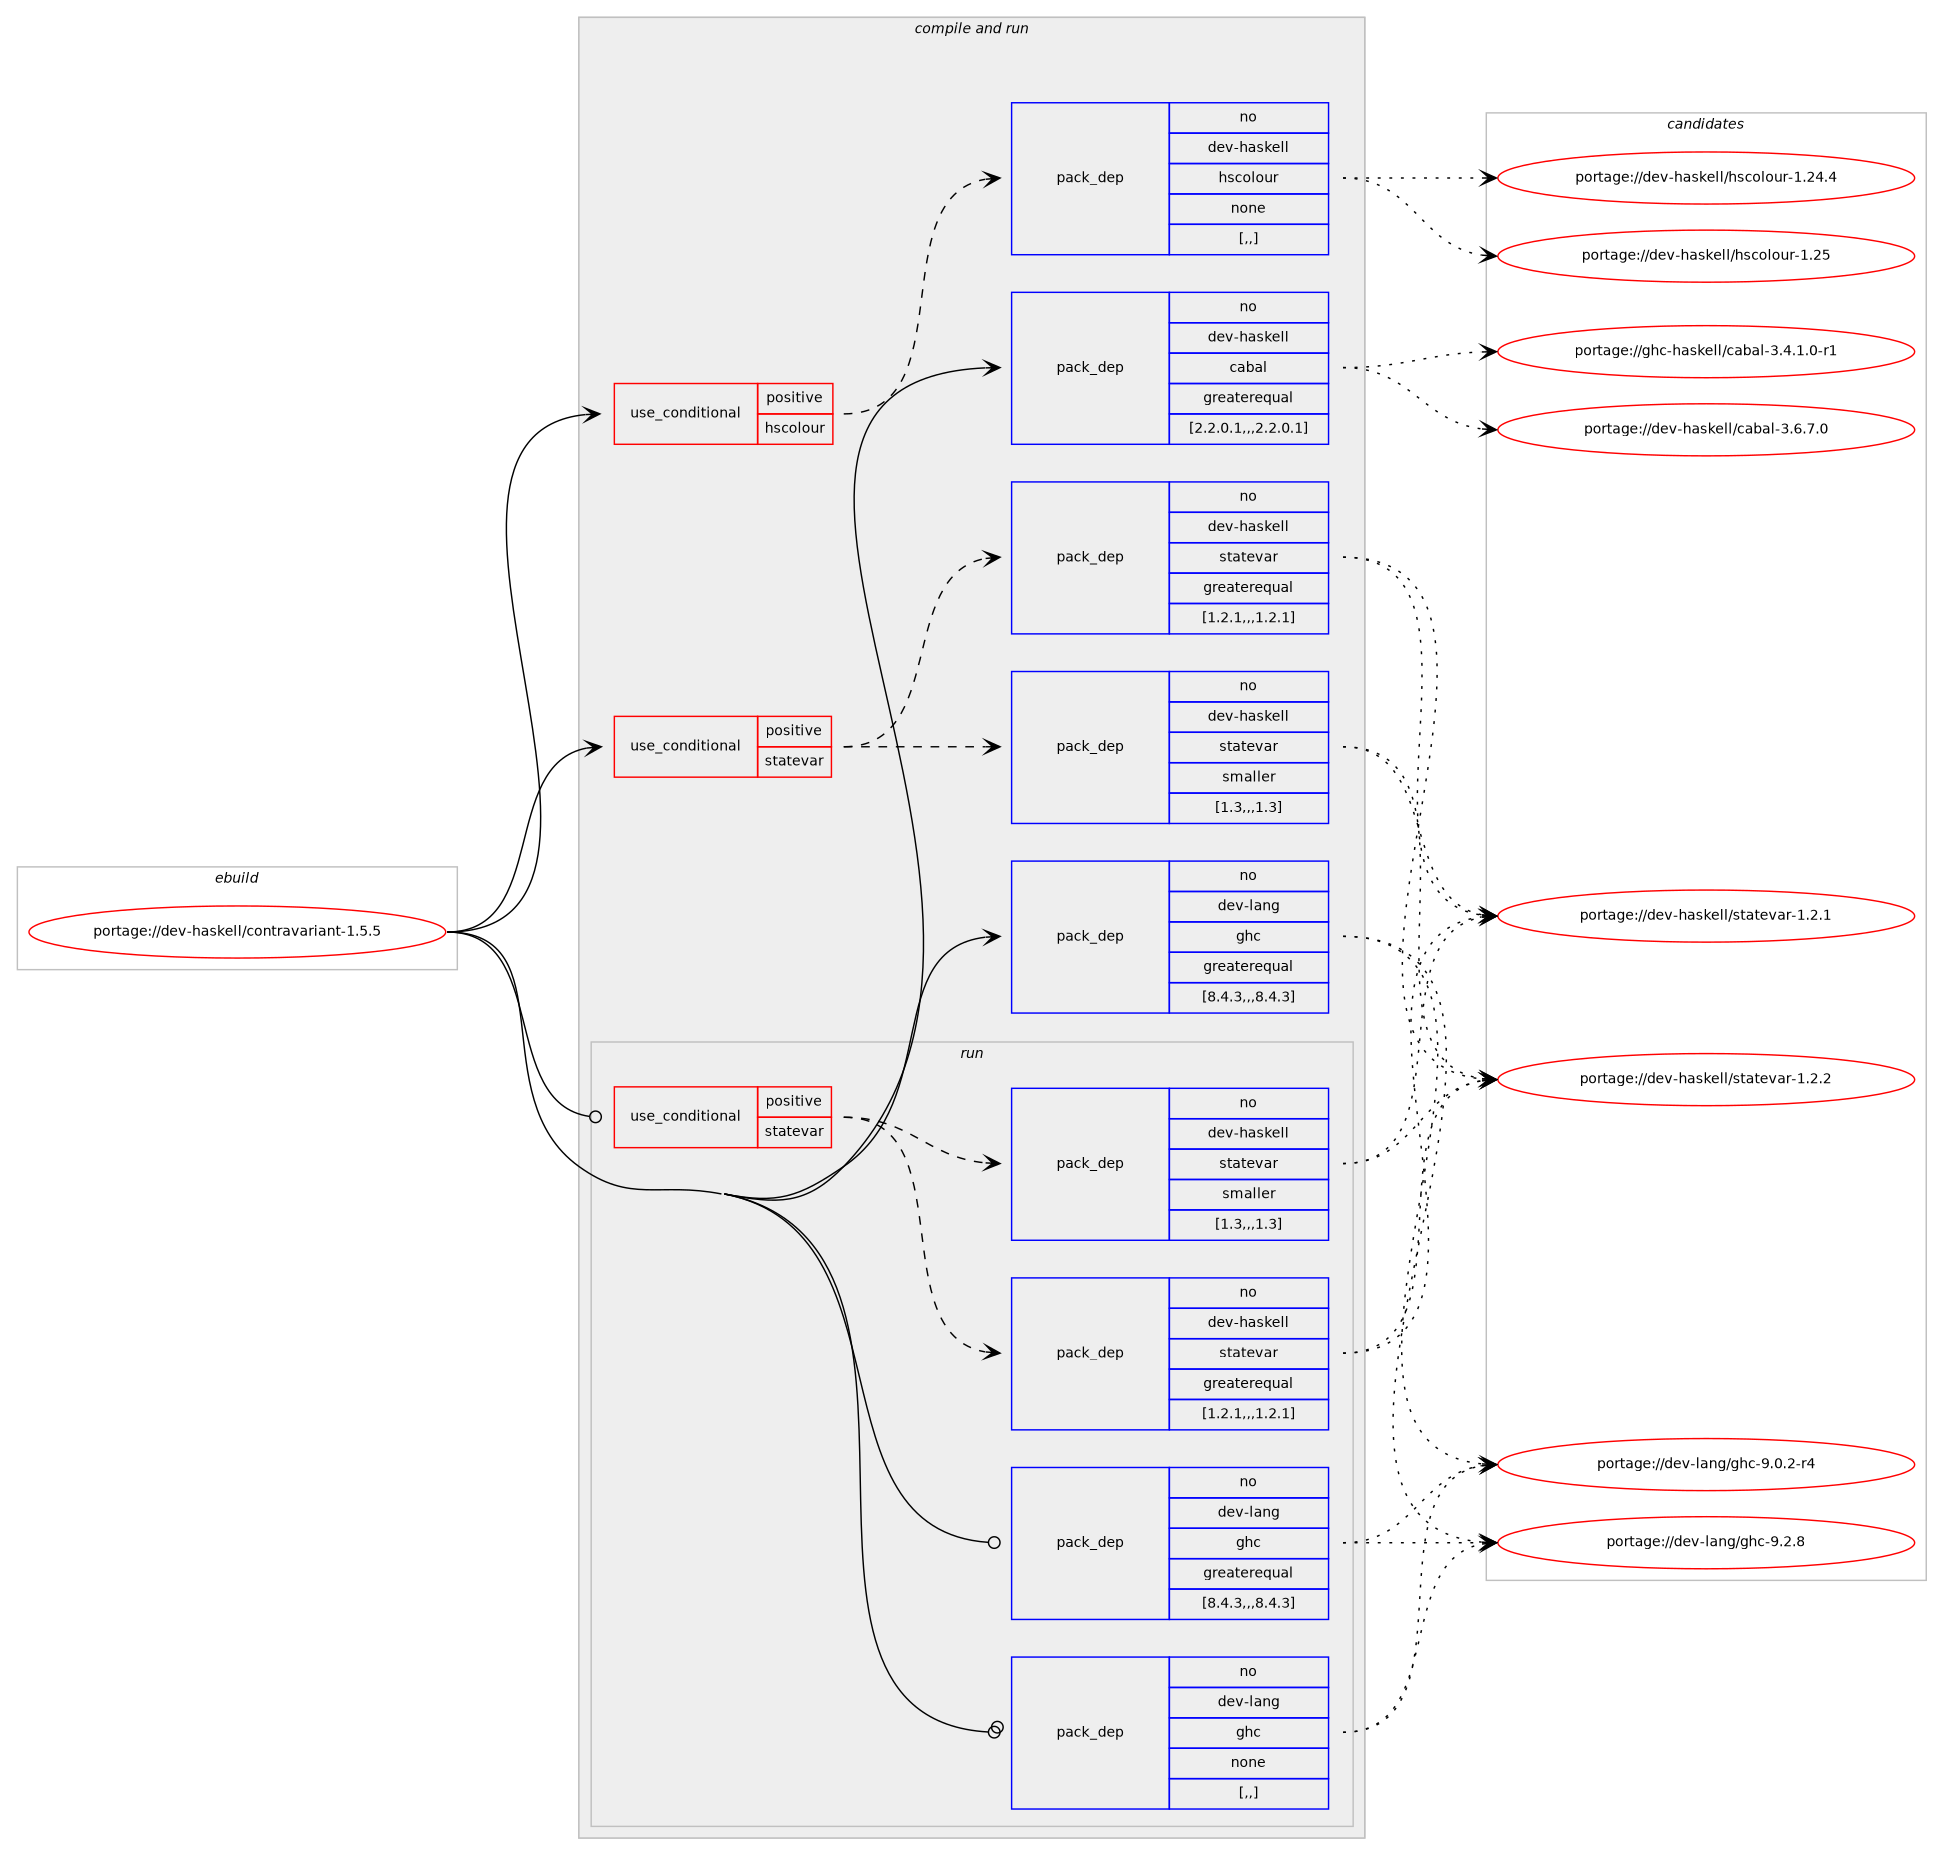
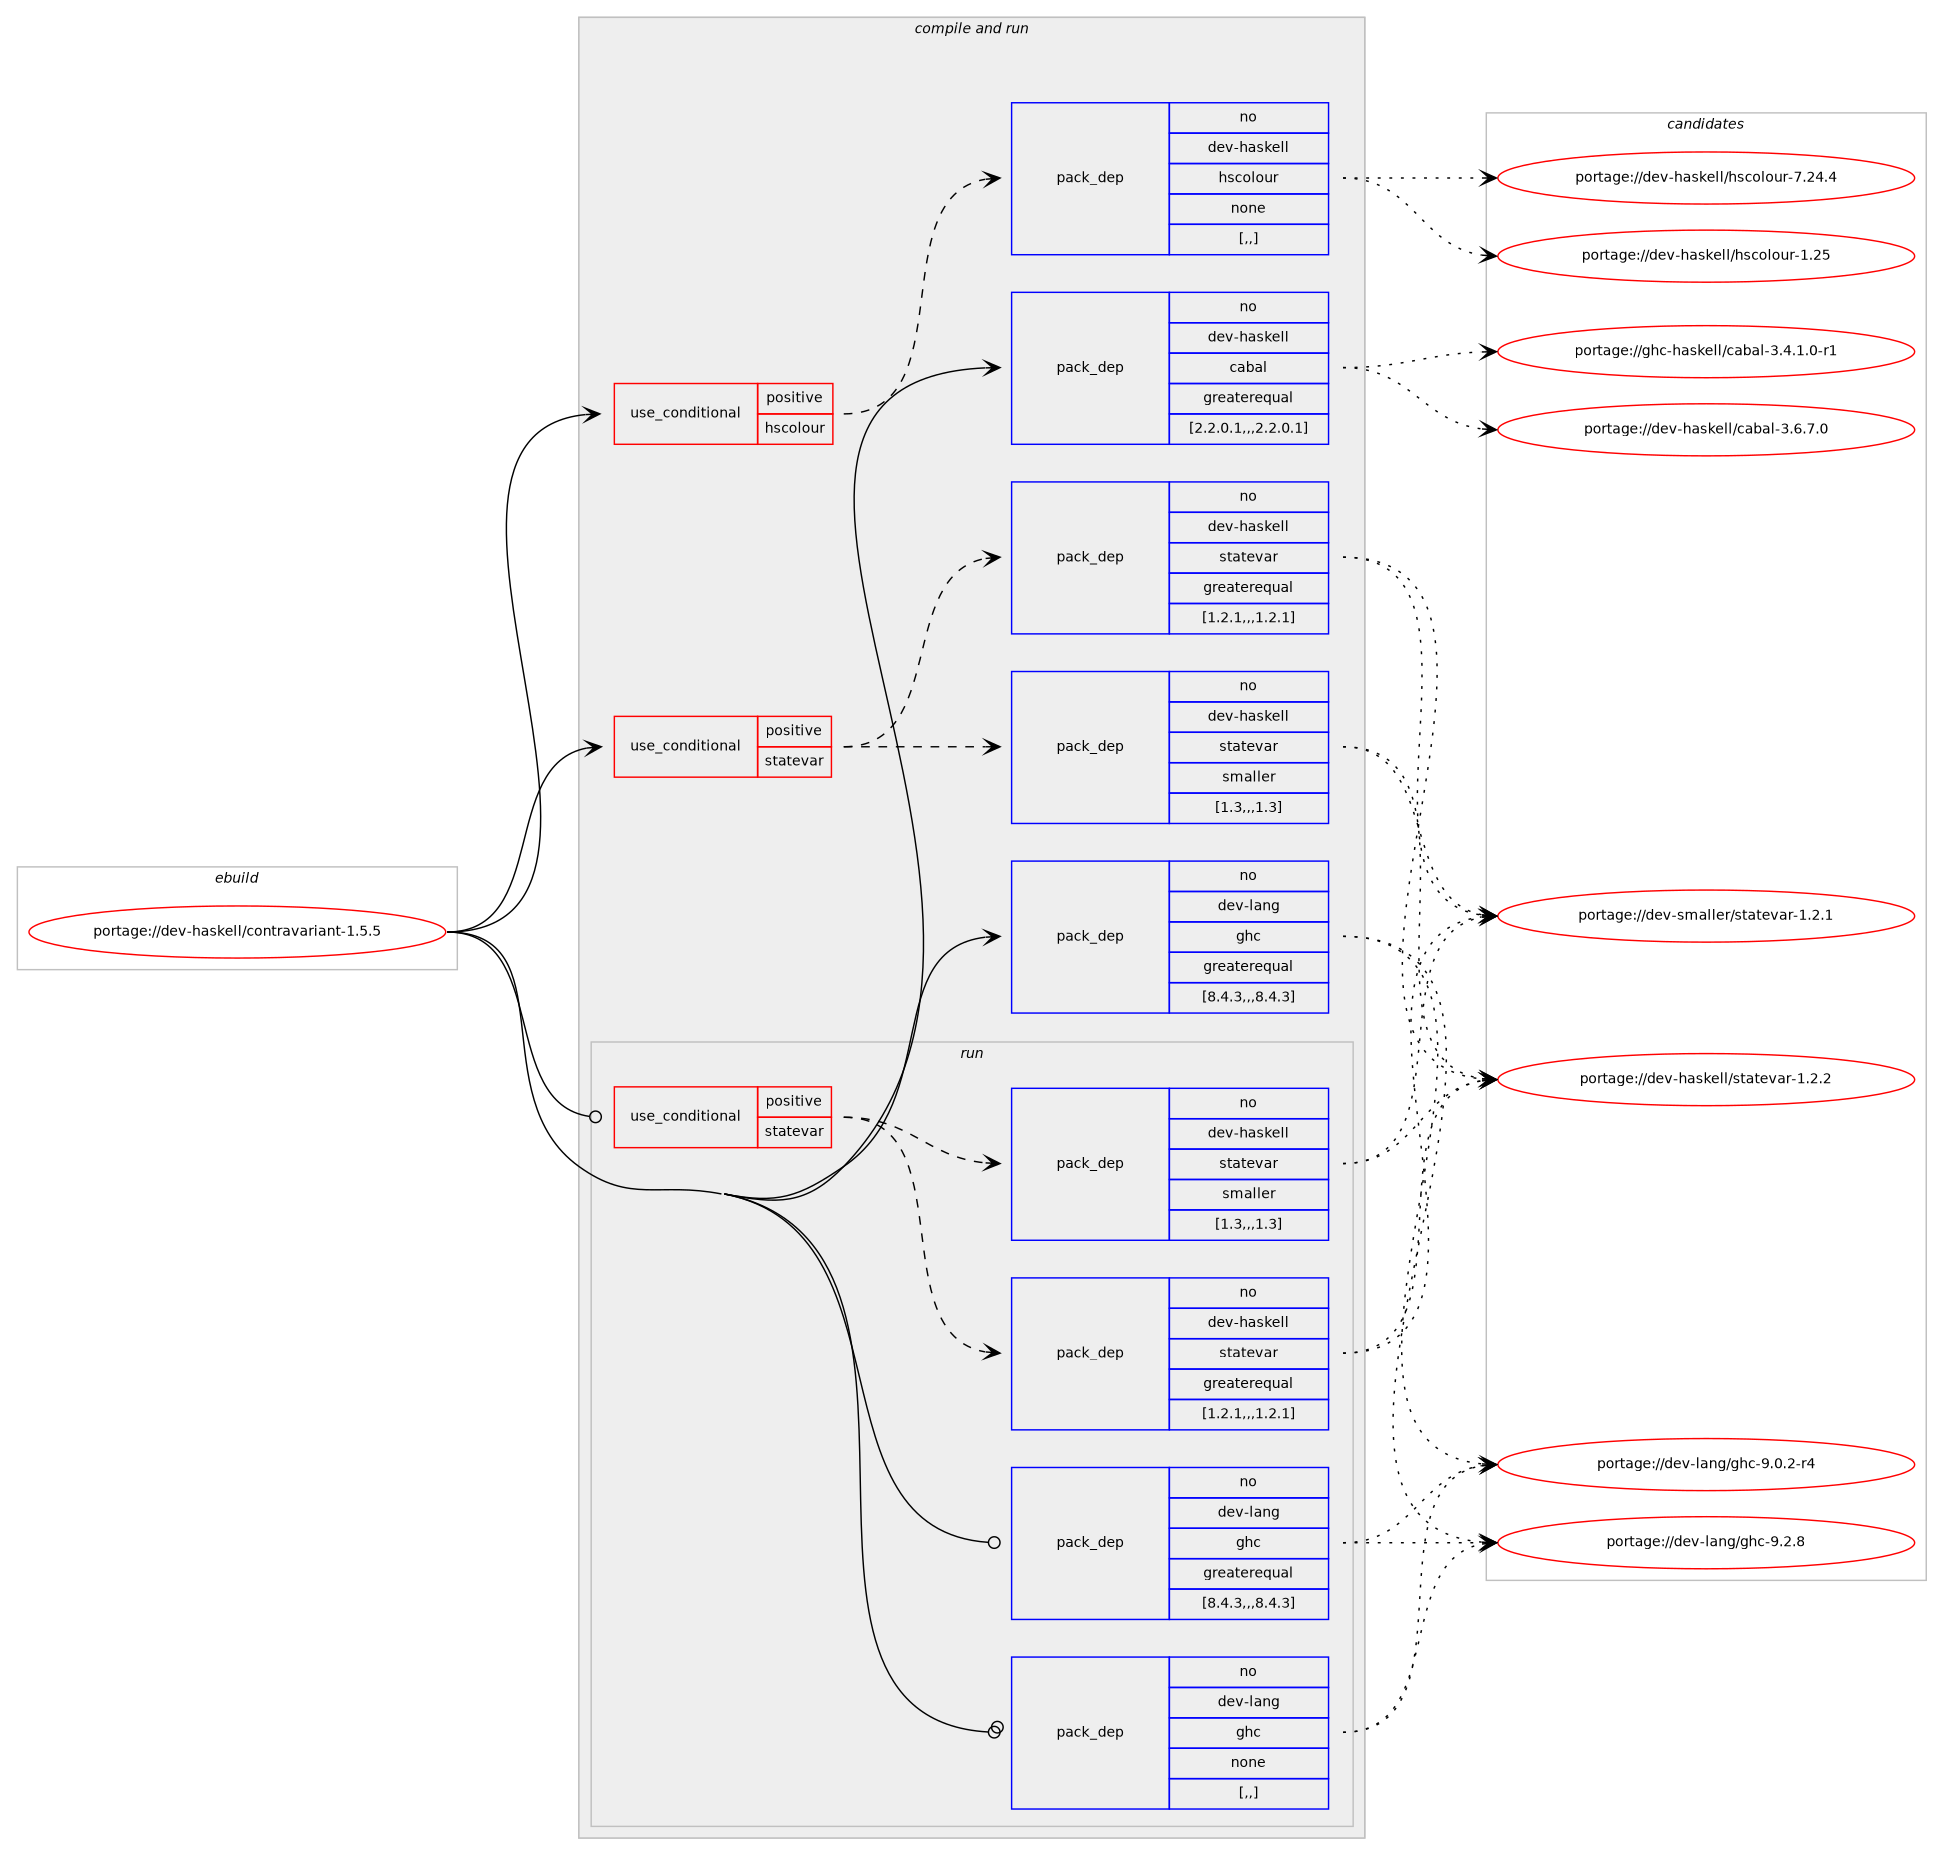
node "portage://dev-haskell/hscolour-1.24.4": label "portage://dev-haskell/hscolour-1.24.4" -> "portage://dev-haskell/hscolour-7.24.4"
node "portage://dev-haskell/statevar-1.2.1": label "portage://dev-haskell/statevar-1.2.1" -> "portage://dev-smaller/statevar-1.2.1"
